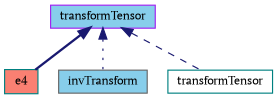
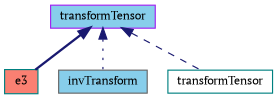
node "e4": label "e4" -> "e3"
